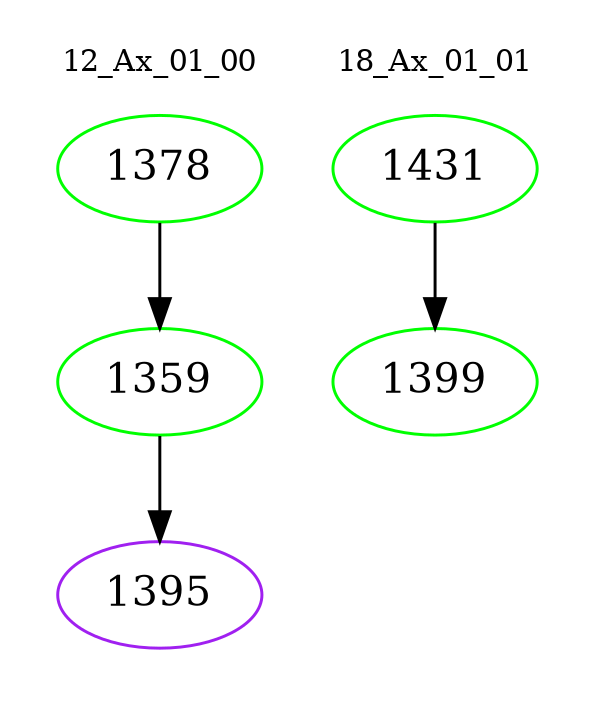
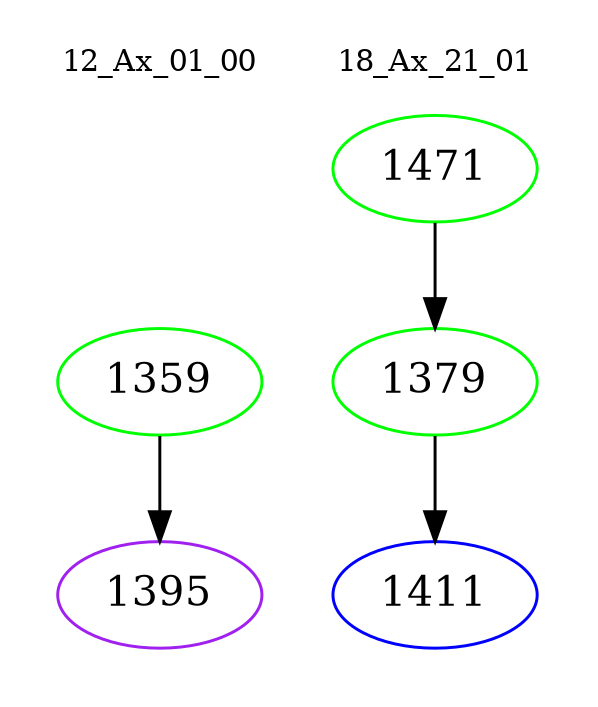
cluster "18_Ax_01_01": label "18_Ax_01_01" -> "18_Ax_21_01"
node "1378": removed
node "1431": label "1431" -> "1471"
node "1399": label "1399" -> "1379"
node "1411": added
